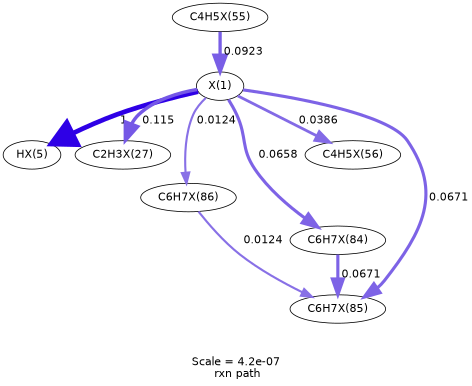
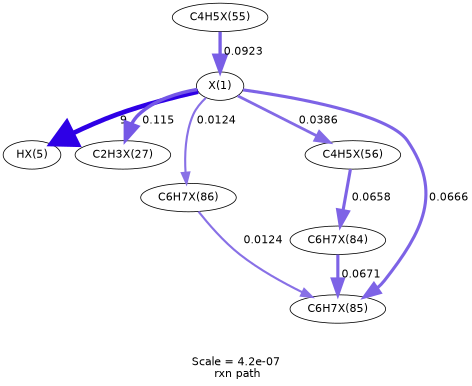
edge "X(1)" -> "HX(5)": label " 1" -> " 9"
edge "X(1)" -> "C6H7X(84)": now "C4H5X(56)" -> "C6H7X(84)"
edge "X(1)" -> "C6H7X(85)": label " 0.0671" -> " 0.0666"
